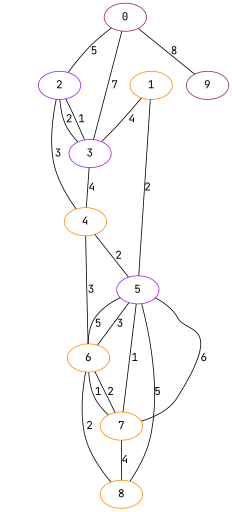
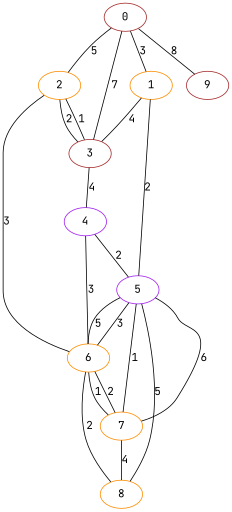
edge "0" -- "1": added, label "3"
node "2": color purple -> darkorange
node "3": color purple -> brown
edge "2" -- "4": now "2" -- "6"
node "4": color darkorange -> purple
